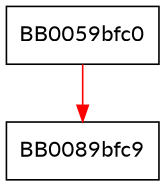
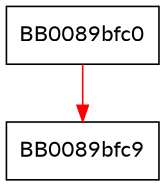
node "BB0059bfc0": label "BB0059bfc0" -> "BB0089bfc0"
